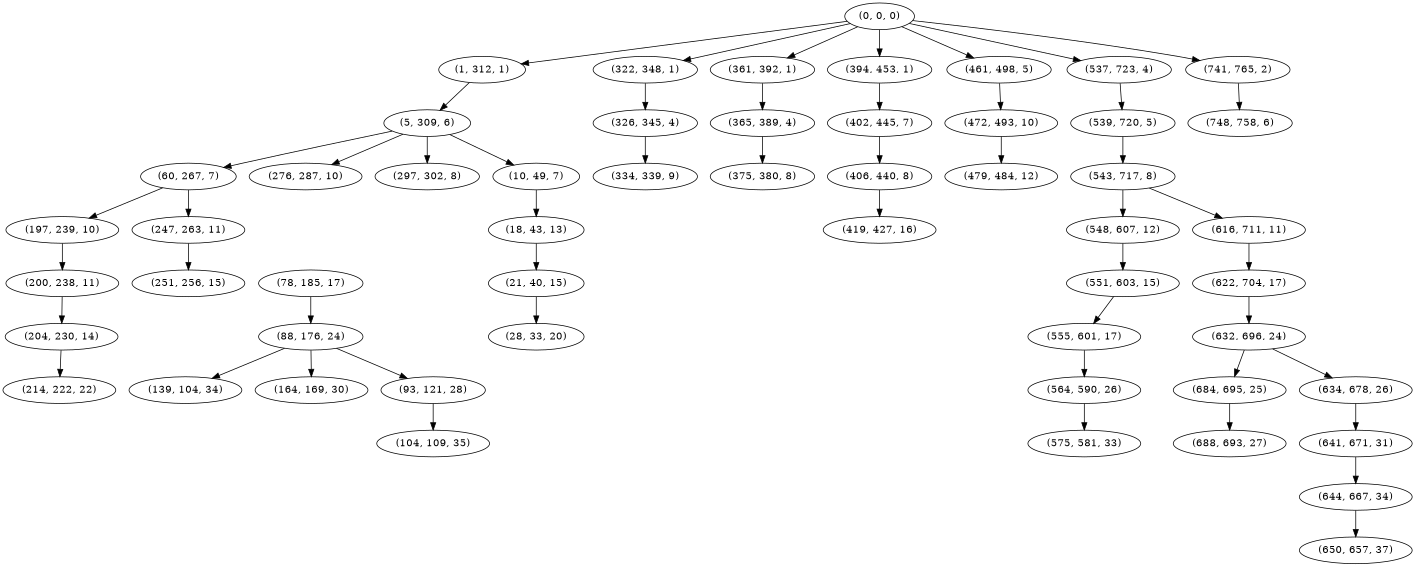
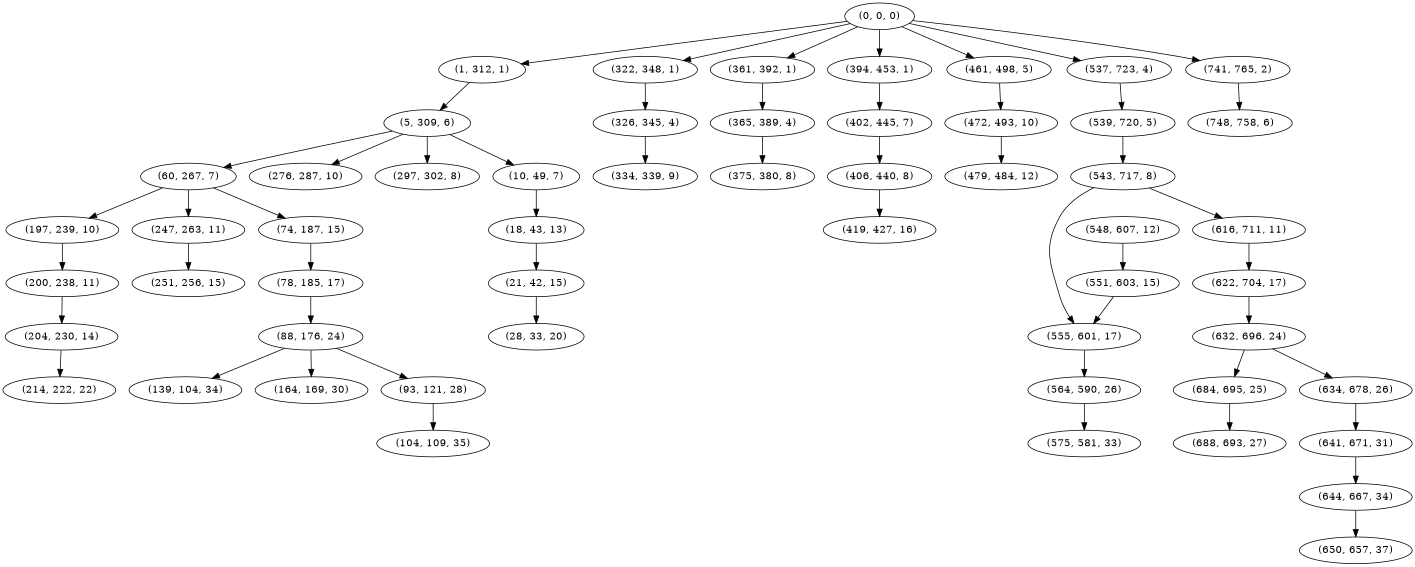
edge "(543, 717, 8)" -> "(548, 607, 12)": now "(543, 717, 8)" -> "(555, 601, 17)"
node "(74, 187, 15)": added
node "(21, 40, 15)": label "(21, 40, 15)" -> "(21, 42, 15)"
